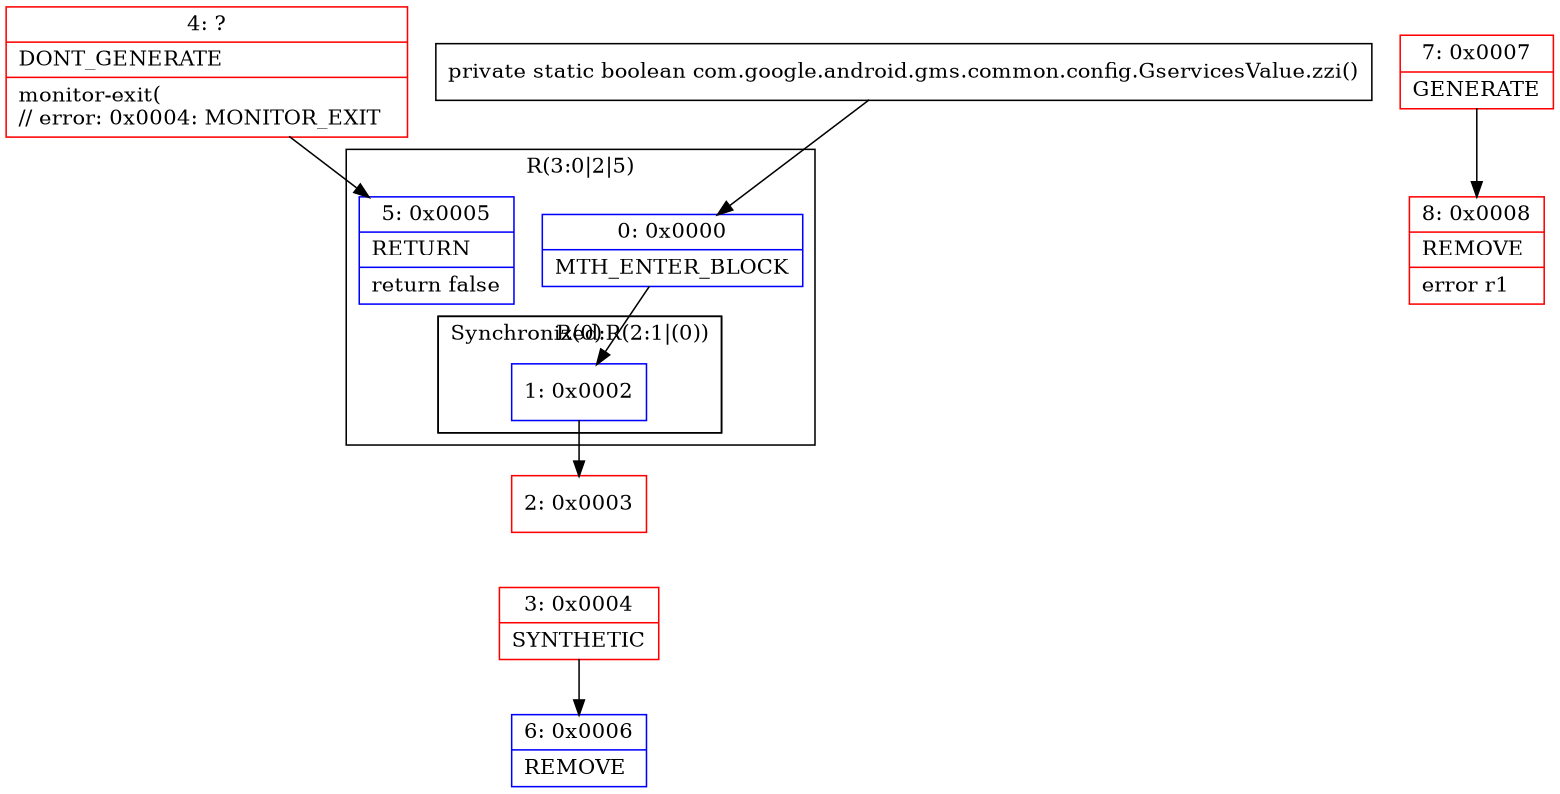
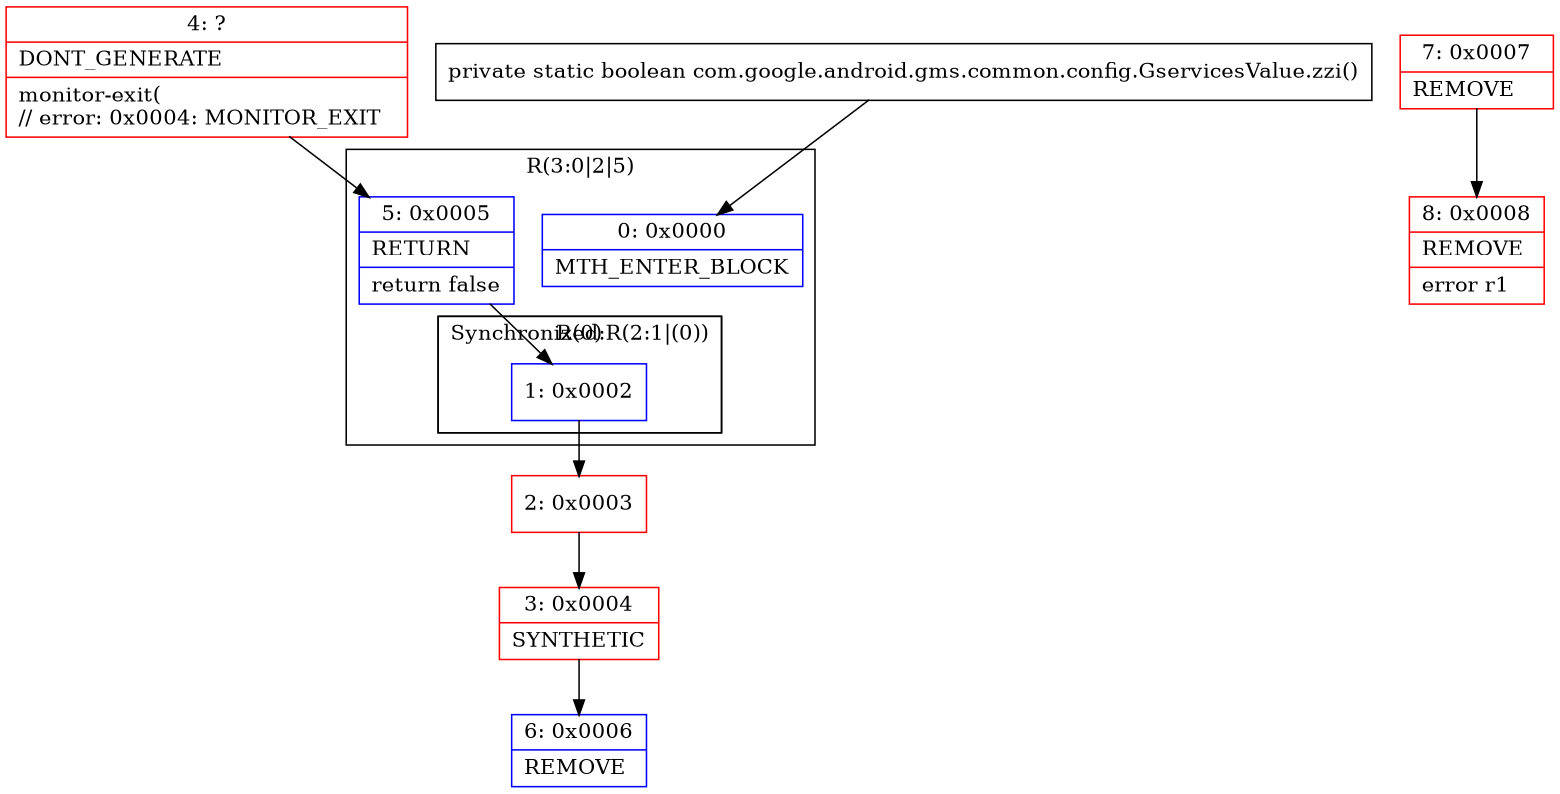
node "7: 0x0007": text "GENERATE" -> "REMOVE"
edge "0: 0x0000" -> "1: 0x0002": now "5: 0x0005" -> "1: 0x0002"
edge "2: 0x0003" -> "3: 0x0004": added
